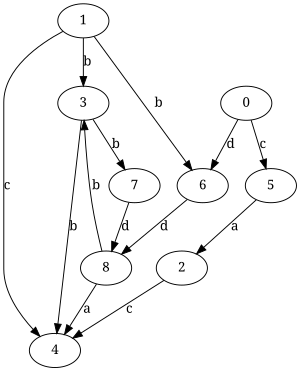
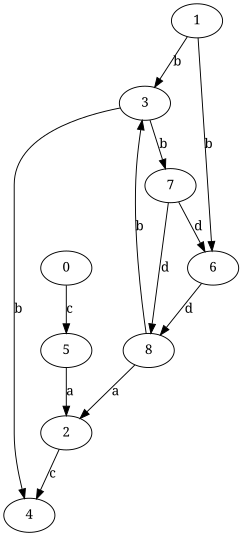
edge "0" -> "6": now "7" -> "6"
edge "1" -> "4": removed, label "c"
edge "8" -> "4": now "8" -> "2"
